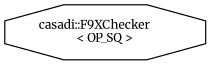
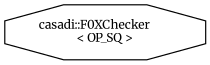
node "casadi::F9XChecker < OP_SQ >": label "casadi::F9XChecker < OP_SQ >" -> "casadi::F0XChecker < OP_SQ >"
